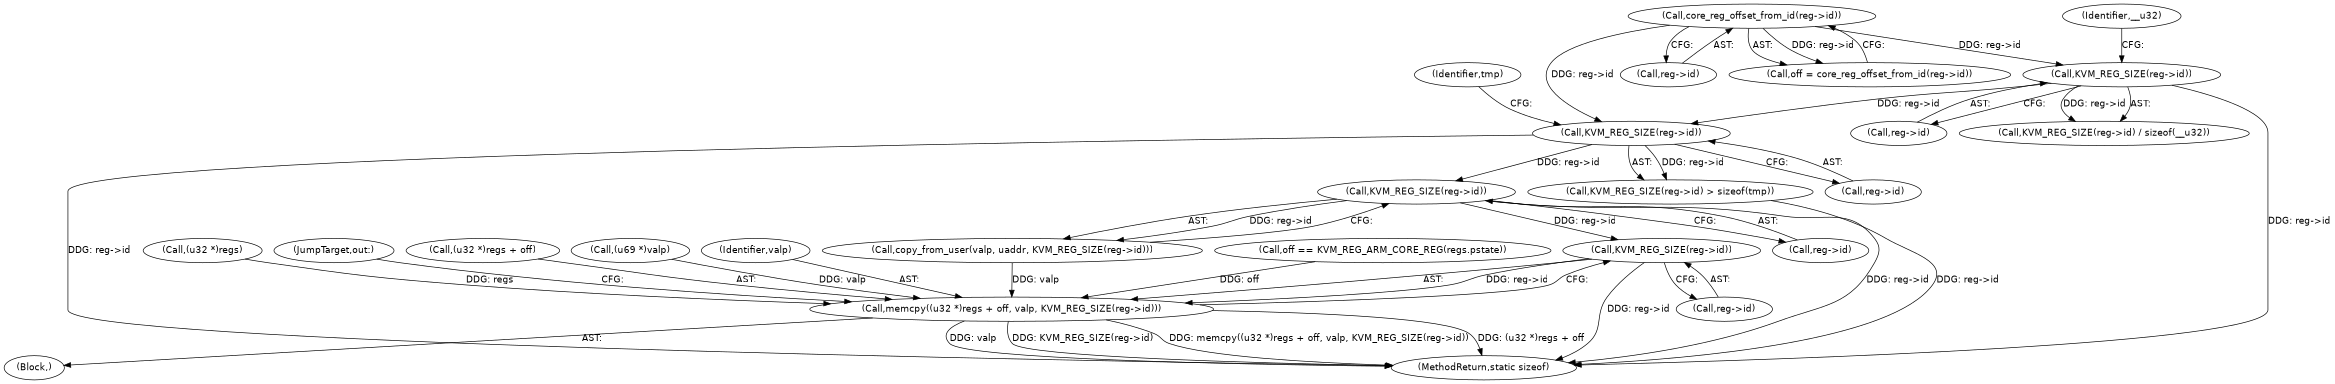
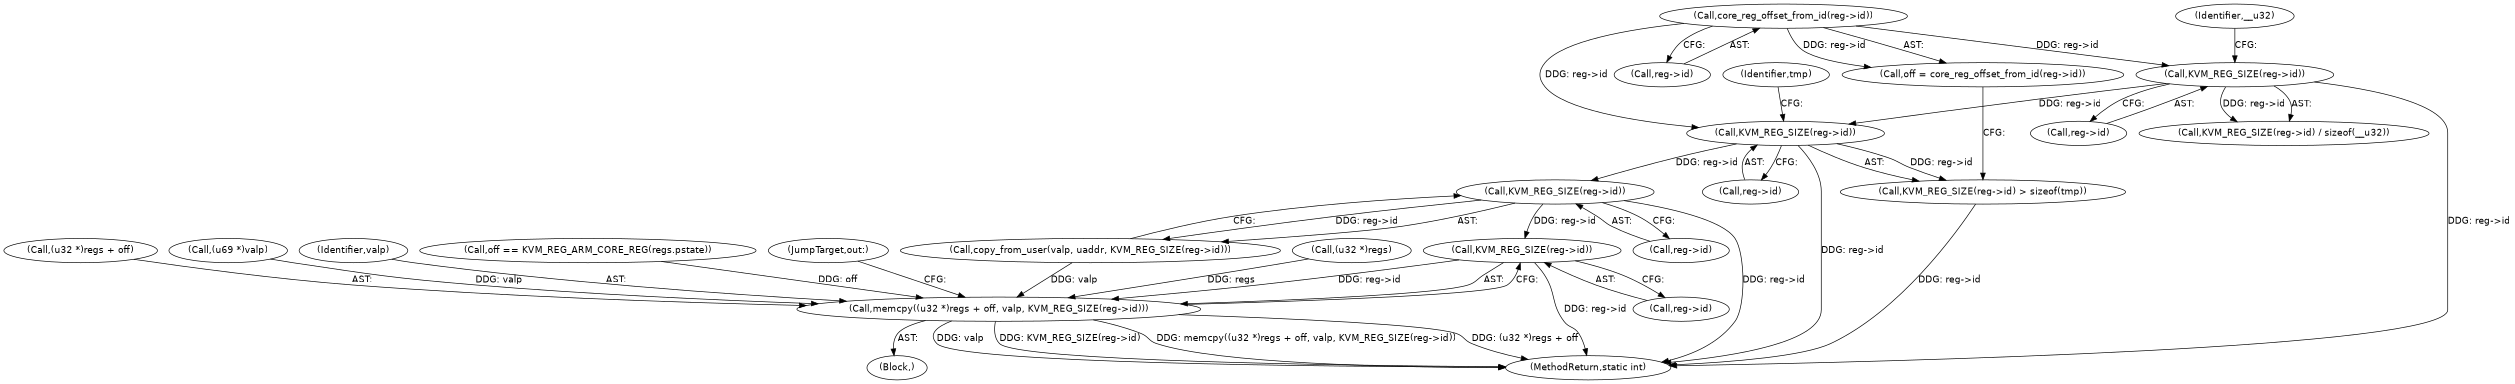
edge "(Call,off = core_reg_offset_from_id(reg->id))" -> "(Call,core_reg_offset_from_id(reg->id))": now "(Call,off = core_reg_offset_from_id(reg->id))" -> "(Call,KVM_REG_SIZE(reg->id) > sizeof(tmp))"
node "(MethodReturn,static sizeof)": label "(MethodReturn,static sizeof)" -> "(MethodReturn,static int)"
